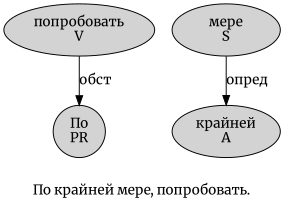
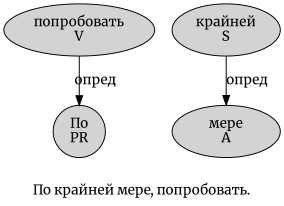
node "мере S": label "мере S" -> "крайней S"
edge "попробовать V" -> "По PR": label "обст" -> "опред"
node "крайней A": label "крайней A" -> "мере A"
